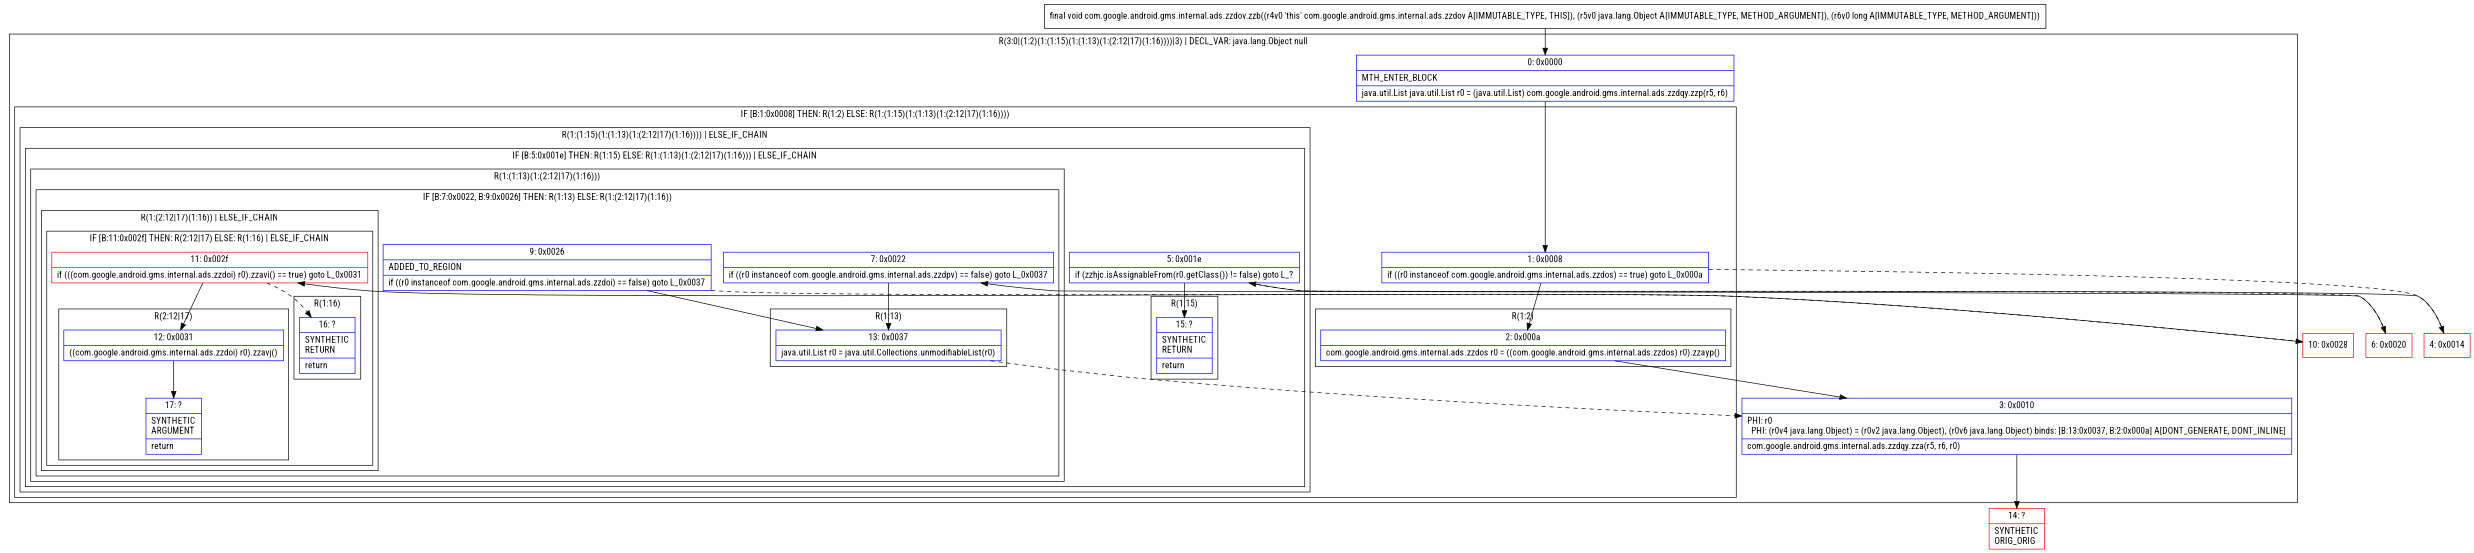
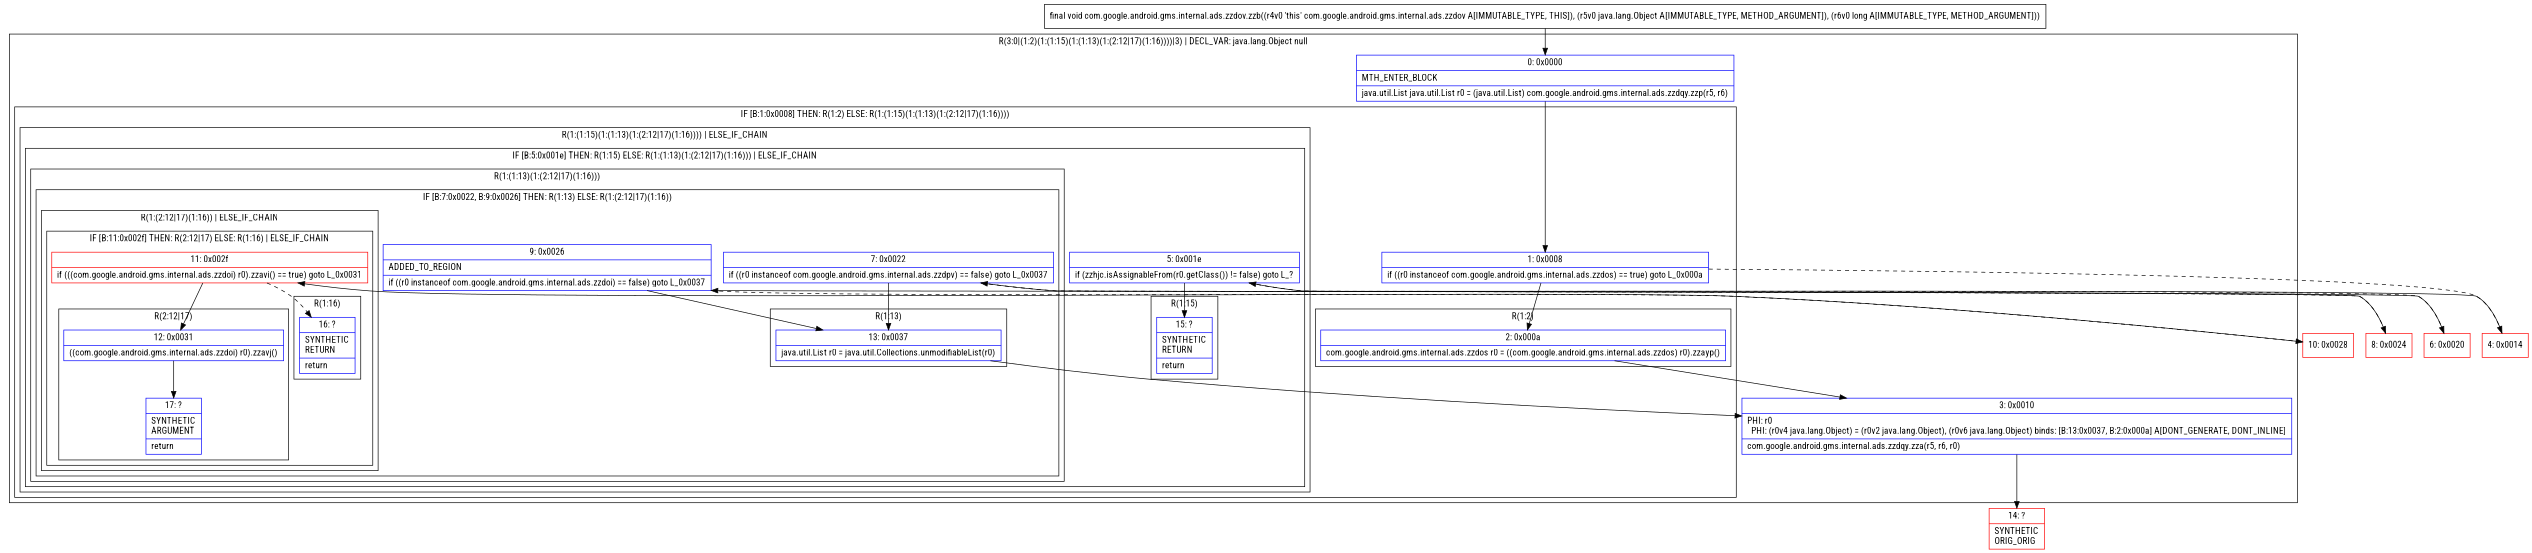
node "8: 0x0024": added
edge "13: 0x0037" -> "3: 0x0010": style dashed -> solid
